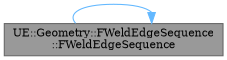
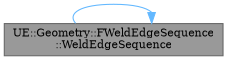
node "UE::Geometry::FWeldEdgeSequence ::FWeldEdgeSequence": label "UE::Geometry::FWeldEdgeSequence ::FWeldEdgeSequence" -> "UE::Geometry::FWeldEdgeSequence ::WeldEdgeSequence"
